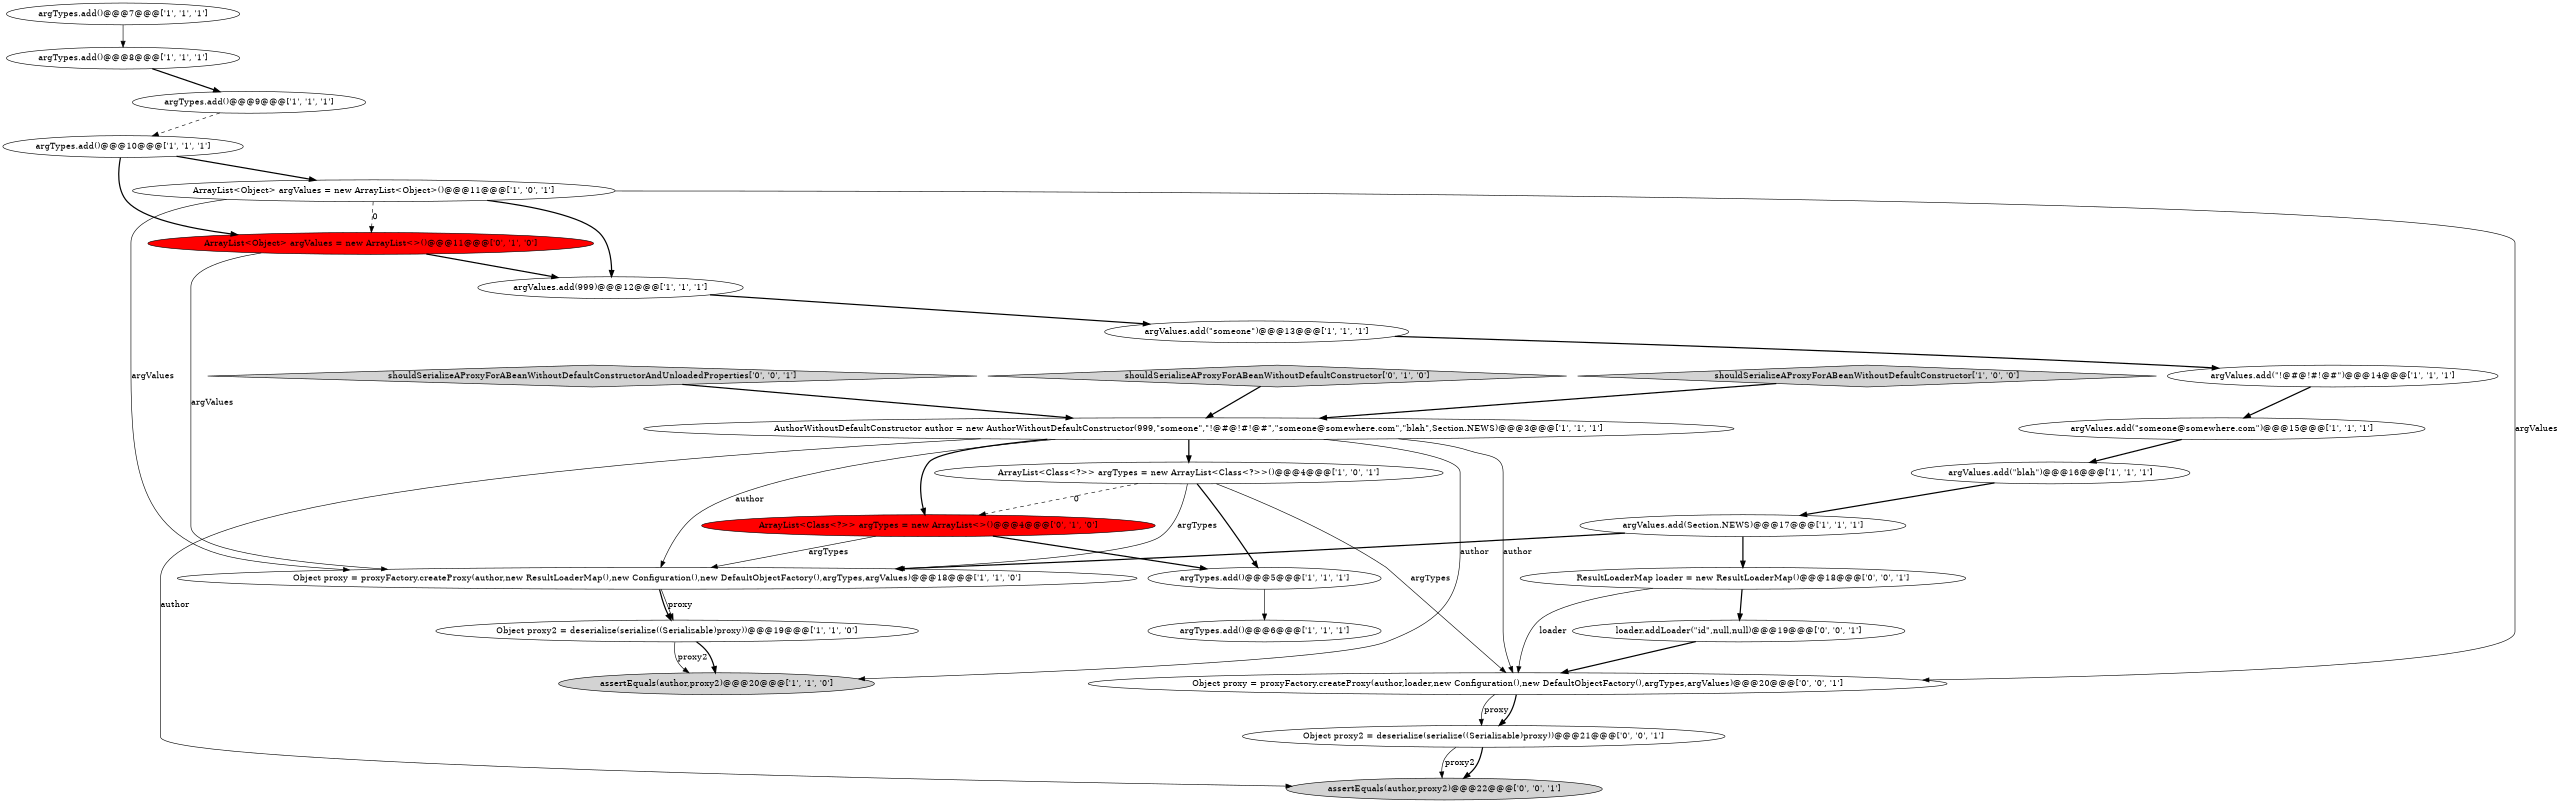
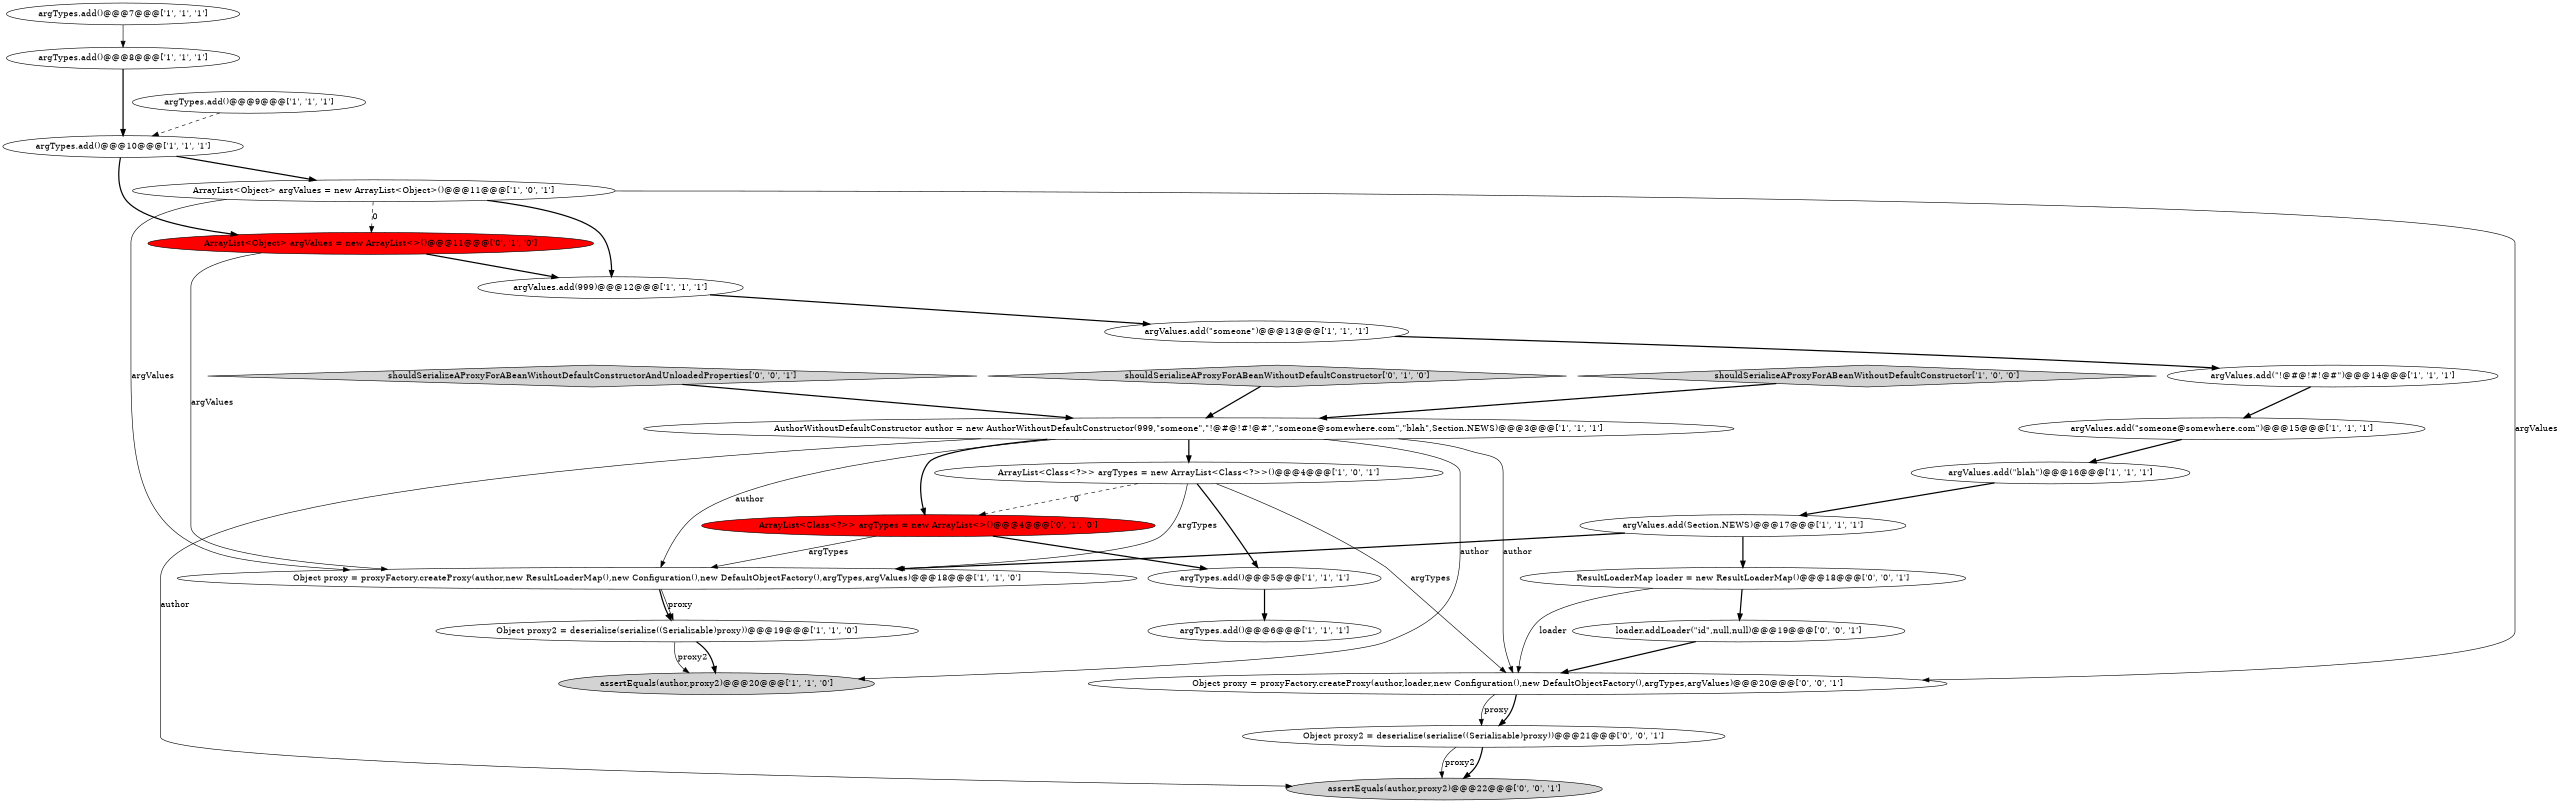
edge "argTypes.add()@@@8@@@['1', '1', '1']" -> "argTypes.add()@@@9@@@['1', '1', '1']": now "argTypes.add()@@@8@@@['1', '1', '1']" -> "argTypes.add()@@@10@@@['1', '1', '1']"
edge "argTypes.add()@@@5@@@['1', '1', '1']" -> "argTypes.add()@@@6@@@['1', '1', '1']": style solid -> bold
